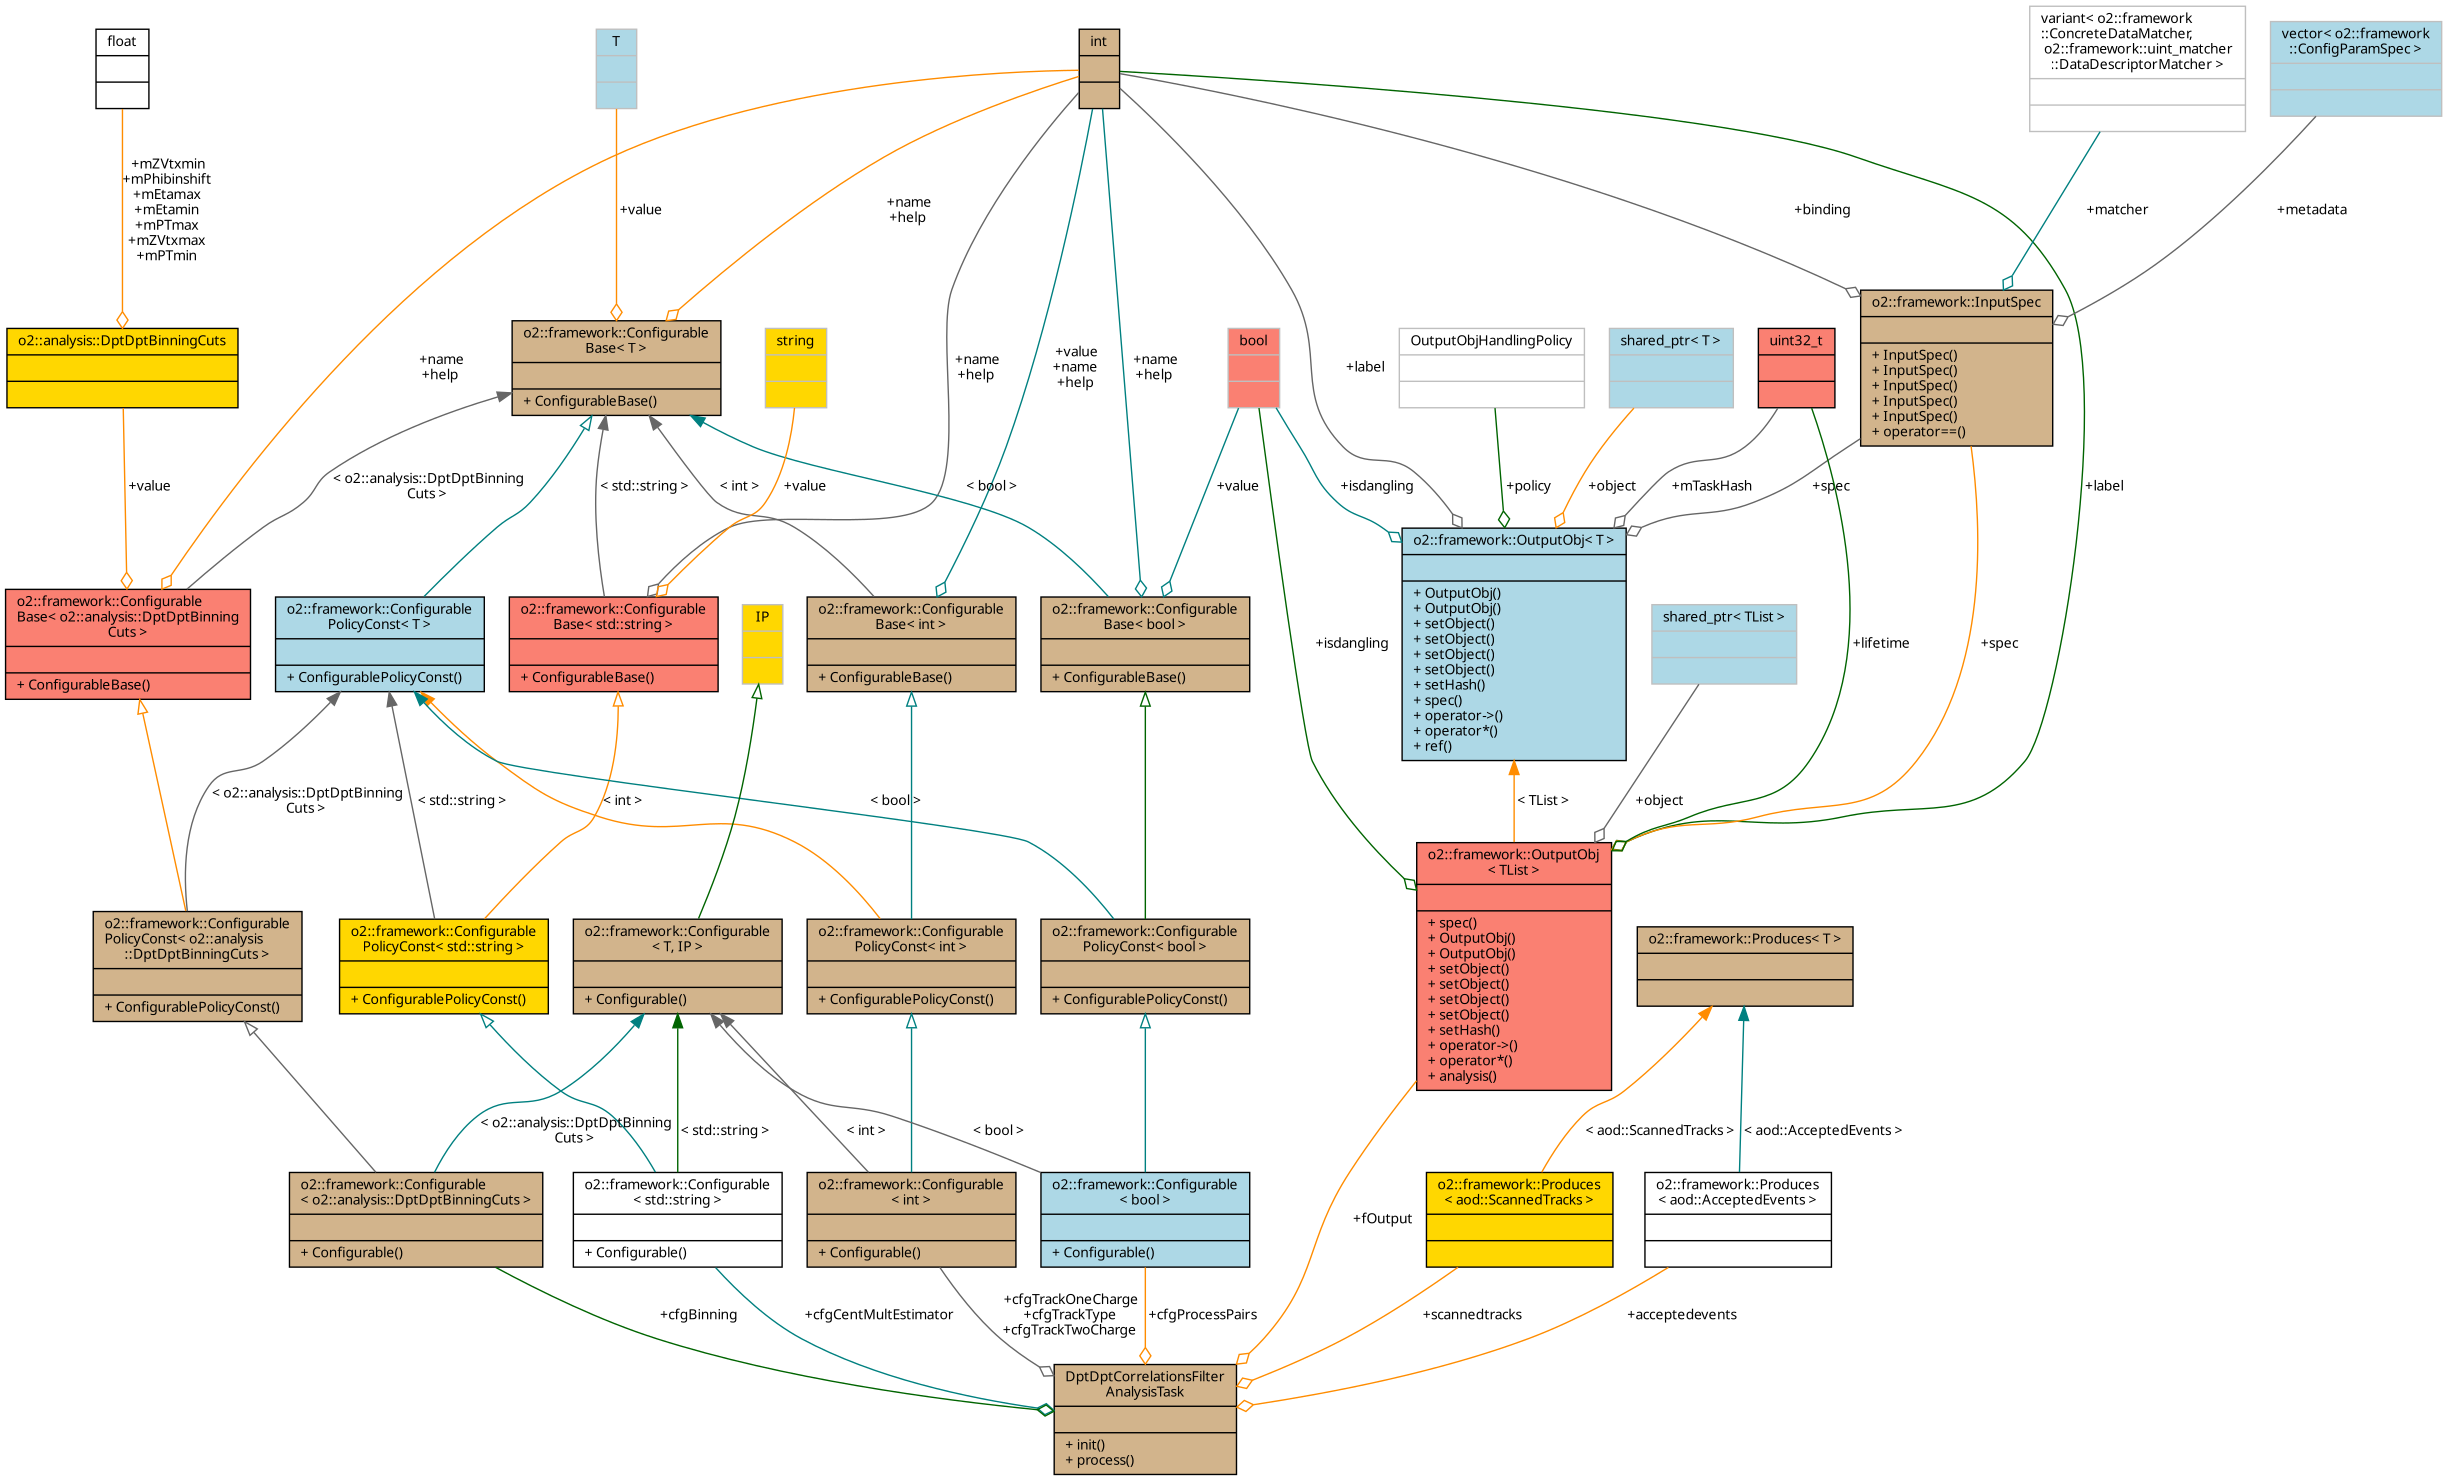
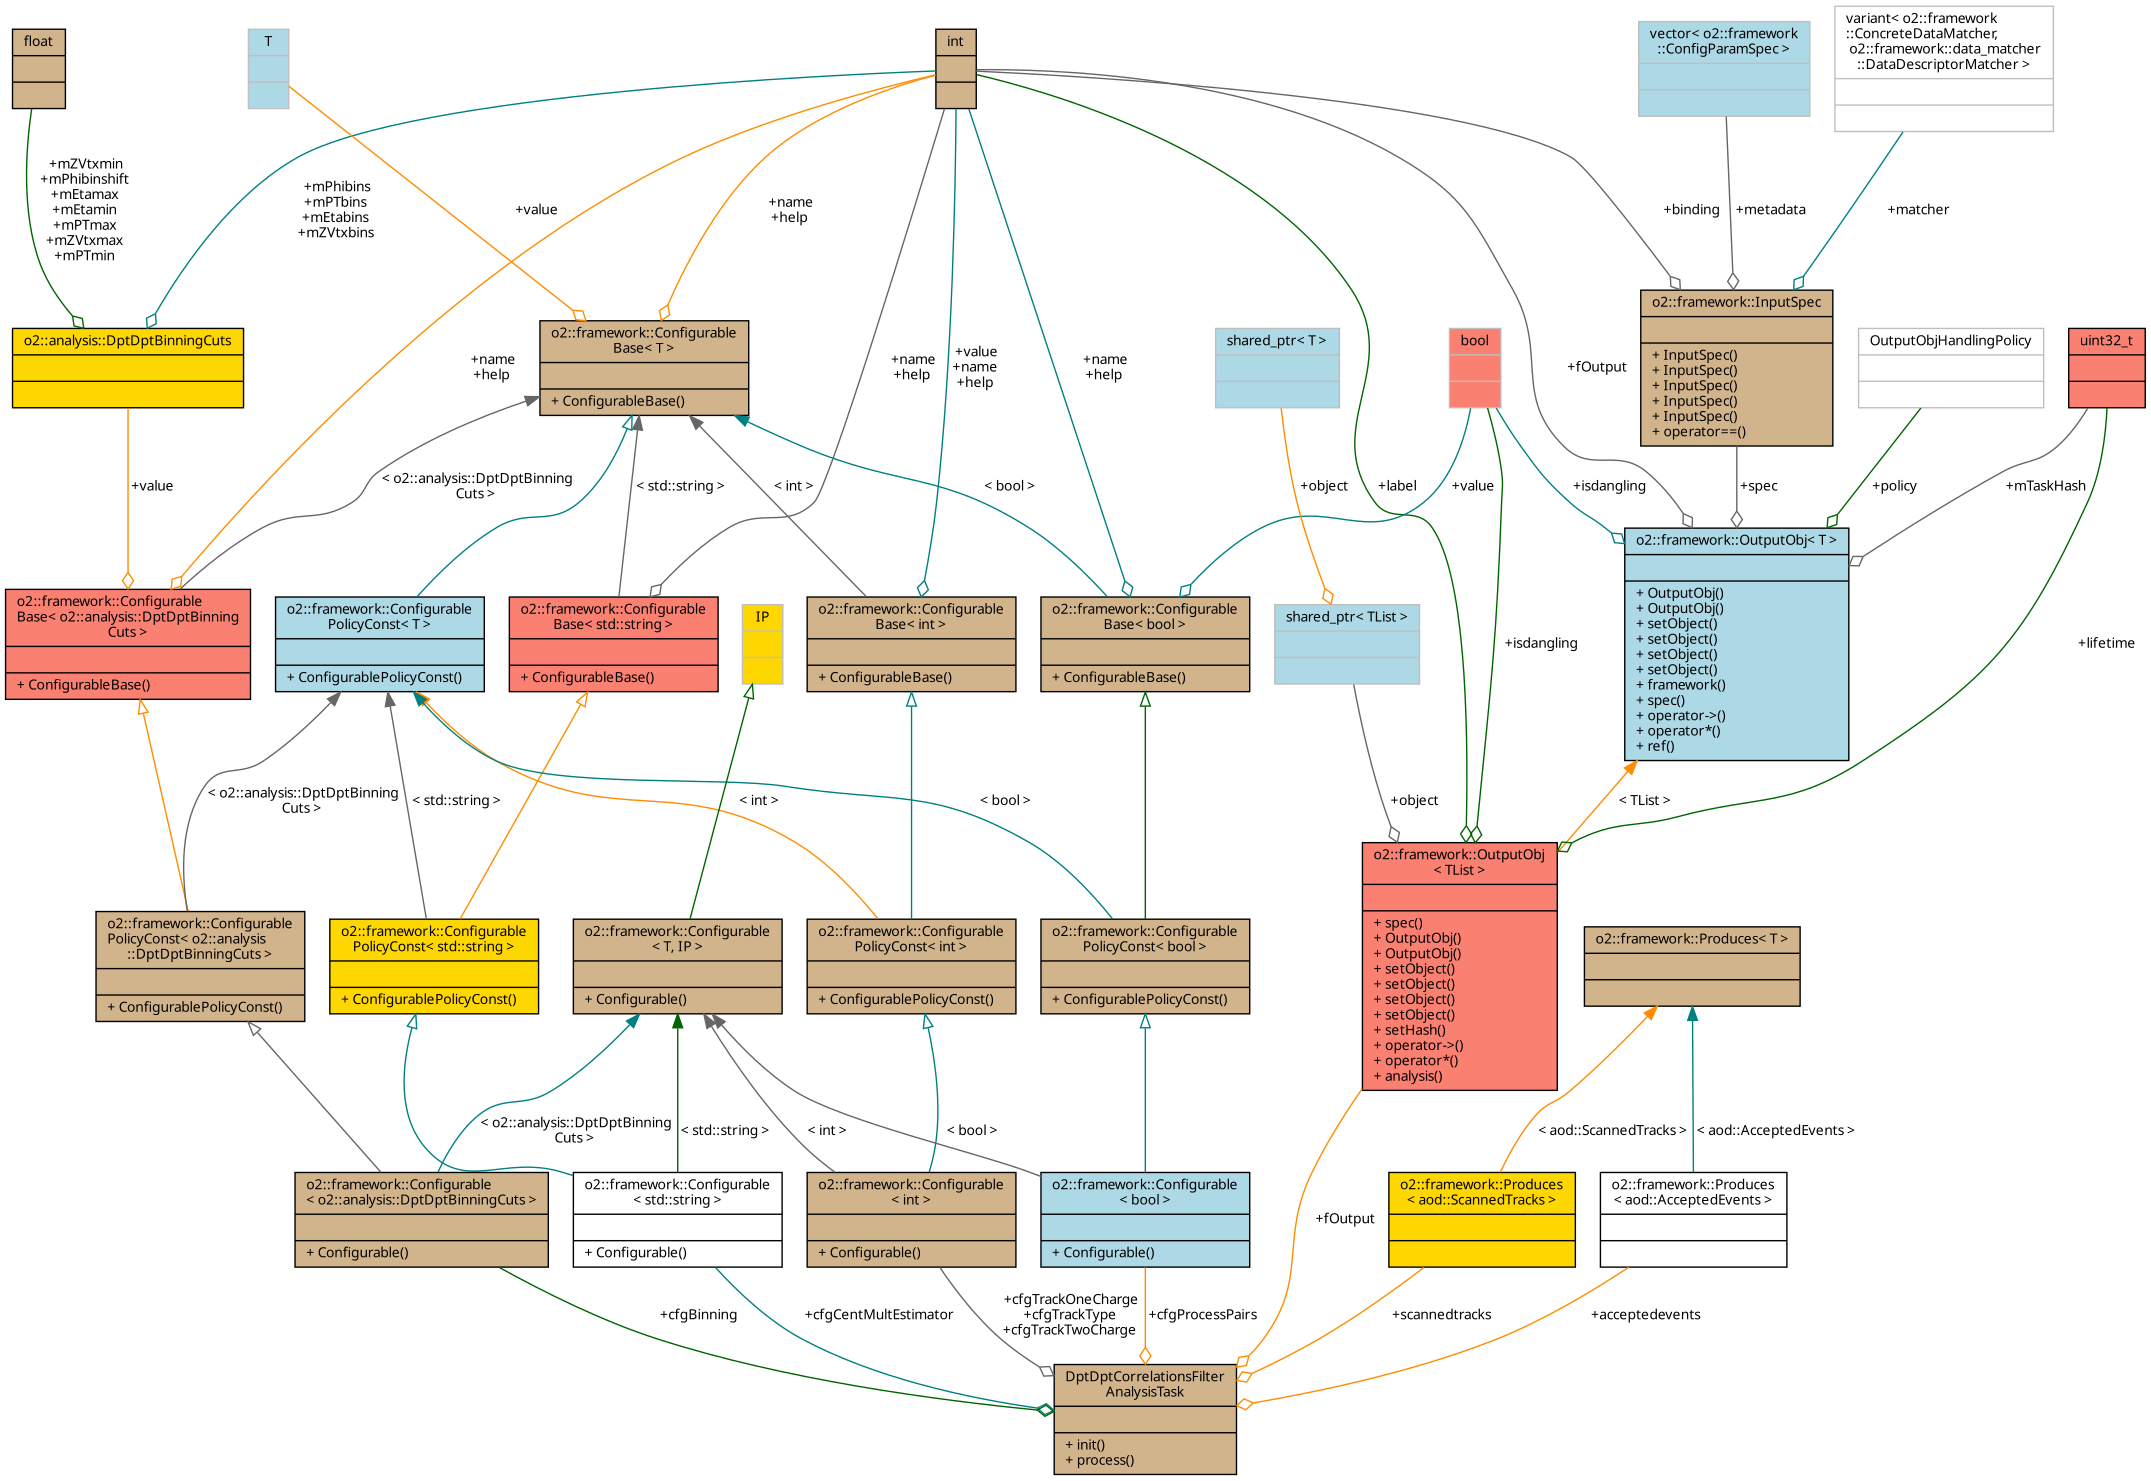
node "variant< o2::framework": text "o2::framework::uint_matcher" -> "o2::framework::data_matcher"
node "float": fillcolor white -> tan
edge "int" -> "o2::analysis::DptDptBinningCuts": added, label "+mPhibins +mPTbins +mEtabins +mZVtxbins"
edge "float" -> "o2::analysis::DptDptBinningCuts": color darkorange -> darkgreen
node "string": removed
edge "int" -> "o2::framework::OutputObj< T >": label " +label" -> " +fOutput"
edge "shared_ptr< T >" -> "o2::framework::OutputObj< T >": now "shared_ptr< T >" -> "shared_ptr< TList >"
node "o2::framework::OutputObj< T >": text "+ setHash()" -> "+ framework()"
edge "o2::framework::InputSpec" -> "o2::framework::OutputObj": removed, label "+spec"
